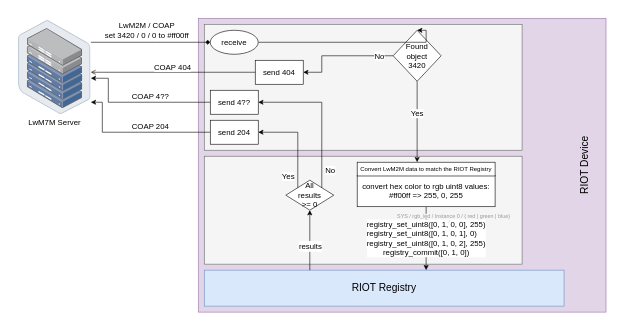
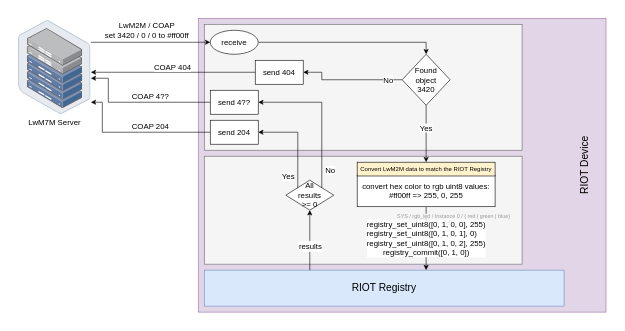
edge "LwM7M Server" -> "receive": arrowhead diamond -> classic
node "Found object 3420": moved (417, 56) -> (426, 80)
edge "send 404" -> "LwM7M Server": arrowhead open -> classic
node "Convert LwM2M data to match the RIOT Registry": fillcolor #ffffff -> #fff2cc
